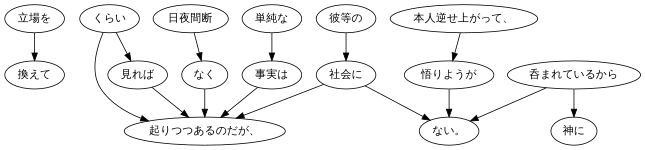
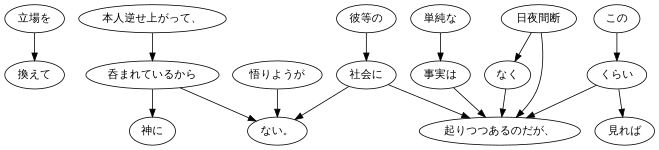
node "この": added
edge "本人逆せ上がって、" -> "悟りようが": now "本人逆せ上がって、" -> "呑まれているから"
edge "見れば" -> "起りつつあるのだが、": now "日夜間断" -> "起りつつあるのだが、"
